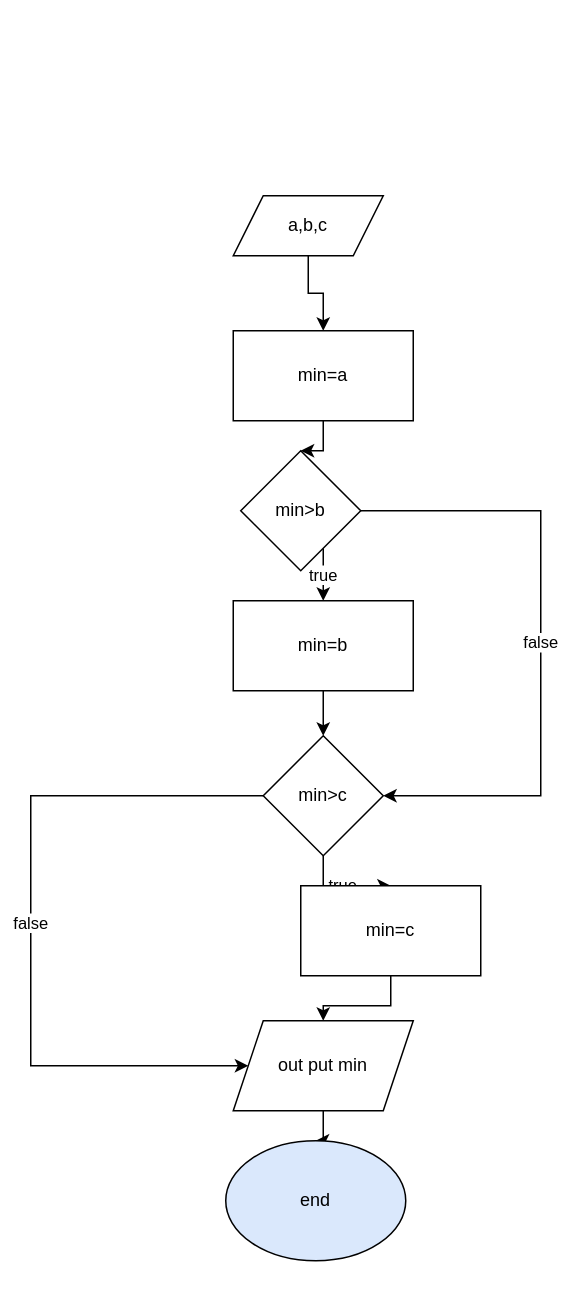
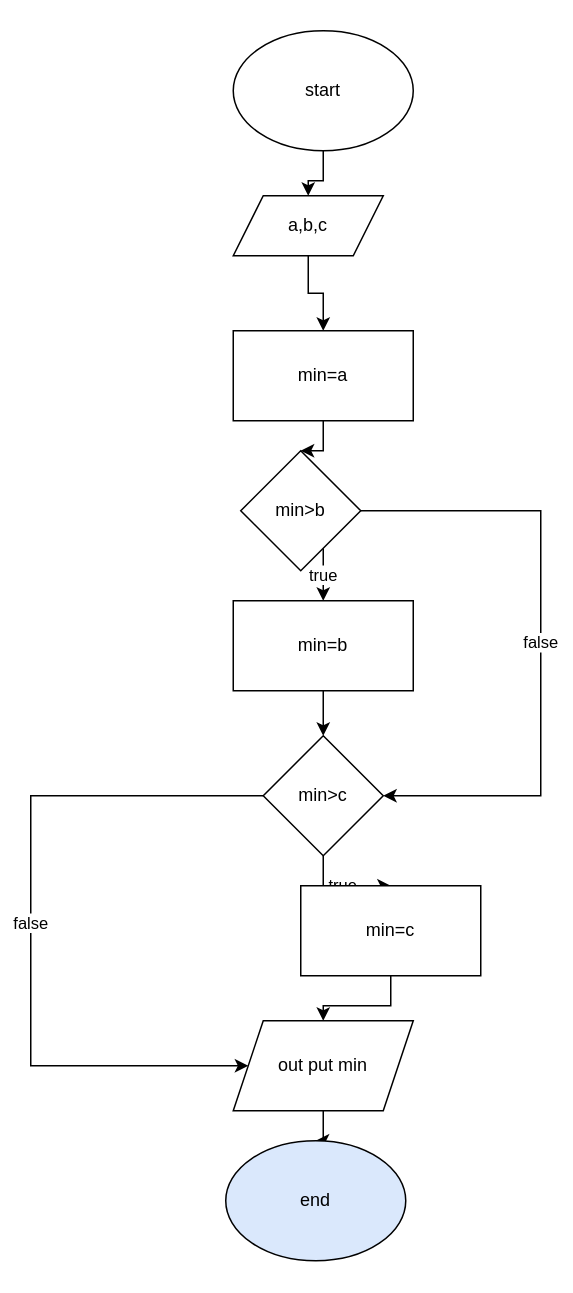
node "start": added
edge "start" -> "a,b,c": added
